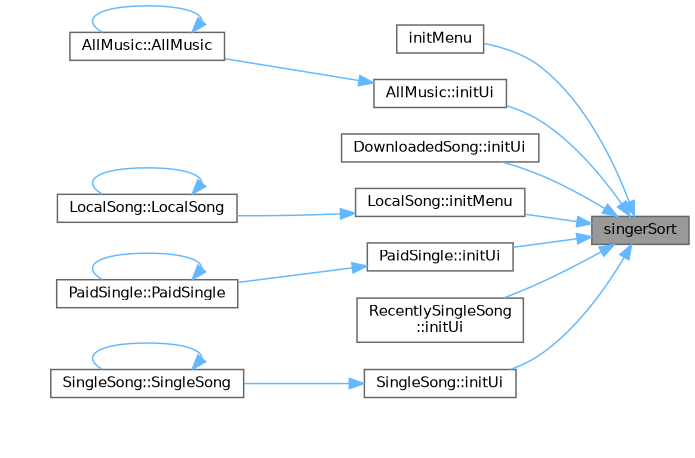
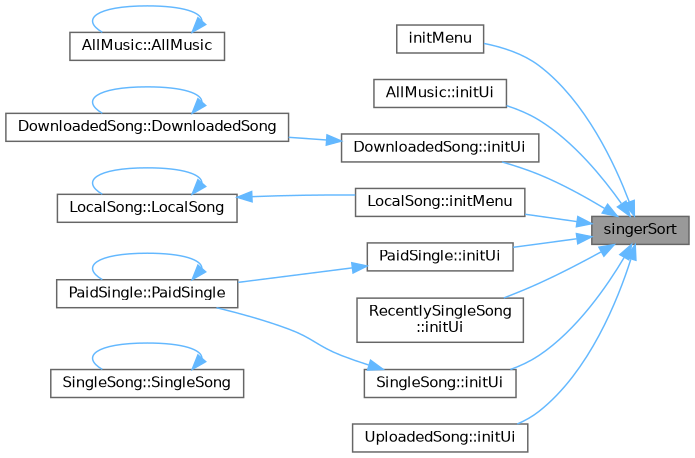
edge "AllMusic::AllMusic" -> "AllMusic::initUi": removed
node "DownloadedSong::DownloadedSong": added
edge "LocalSong::LocalSong" -> "LocalSong::initMenu": reversed
edge "SingleSong::SingleSong" -> "SingleSong::initUi": now "PaidSingle::PaidSingle" -> "SingleSong::initUi"
node "UploadedSong::initUi": added
